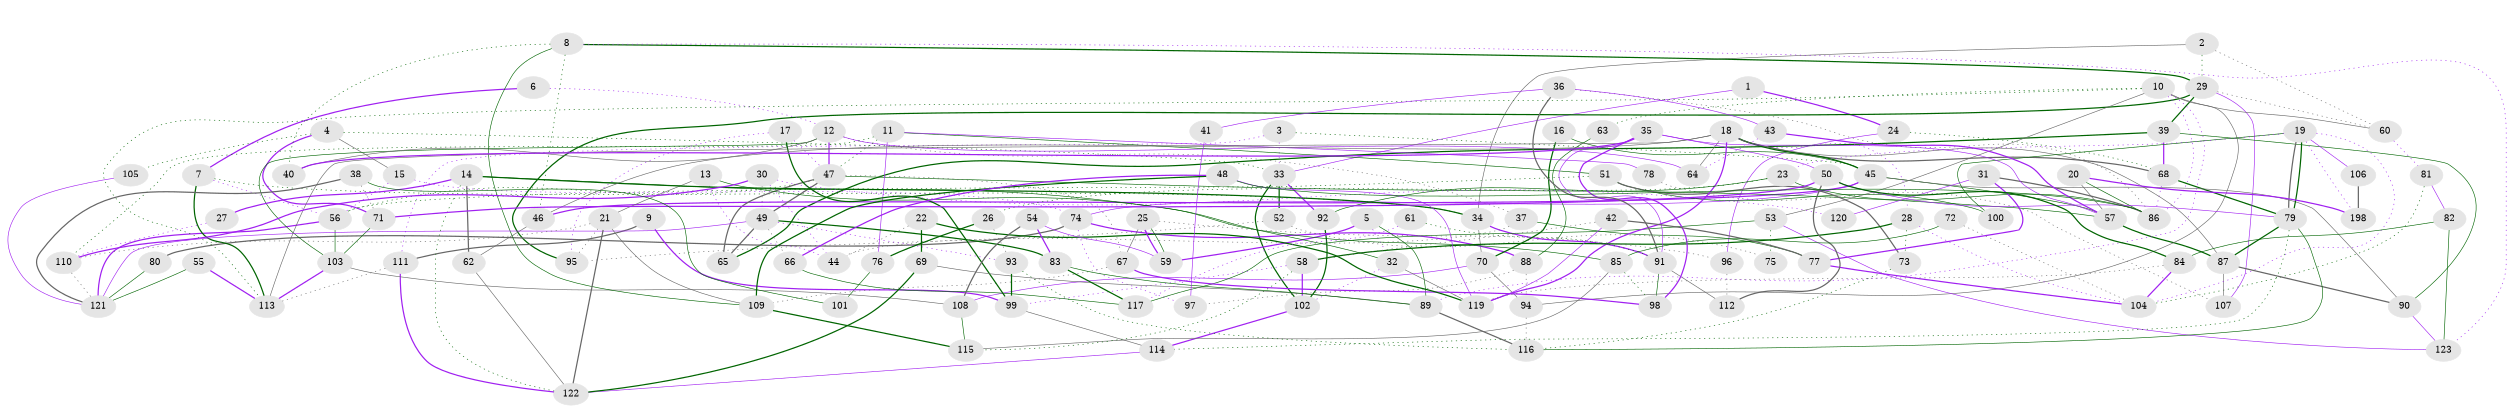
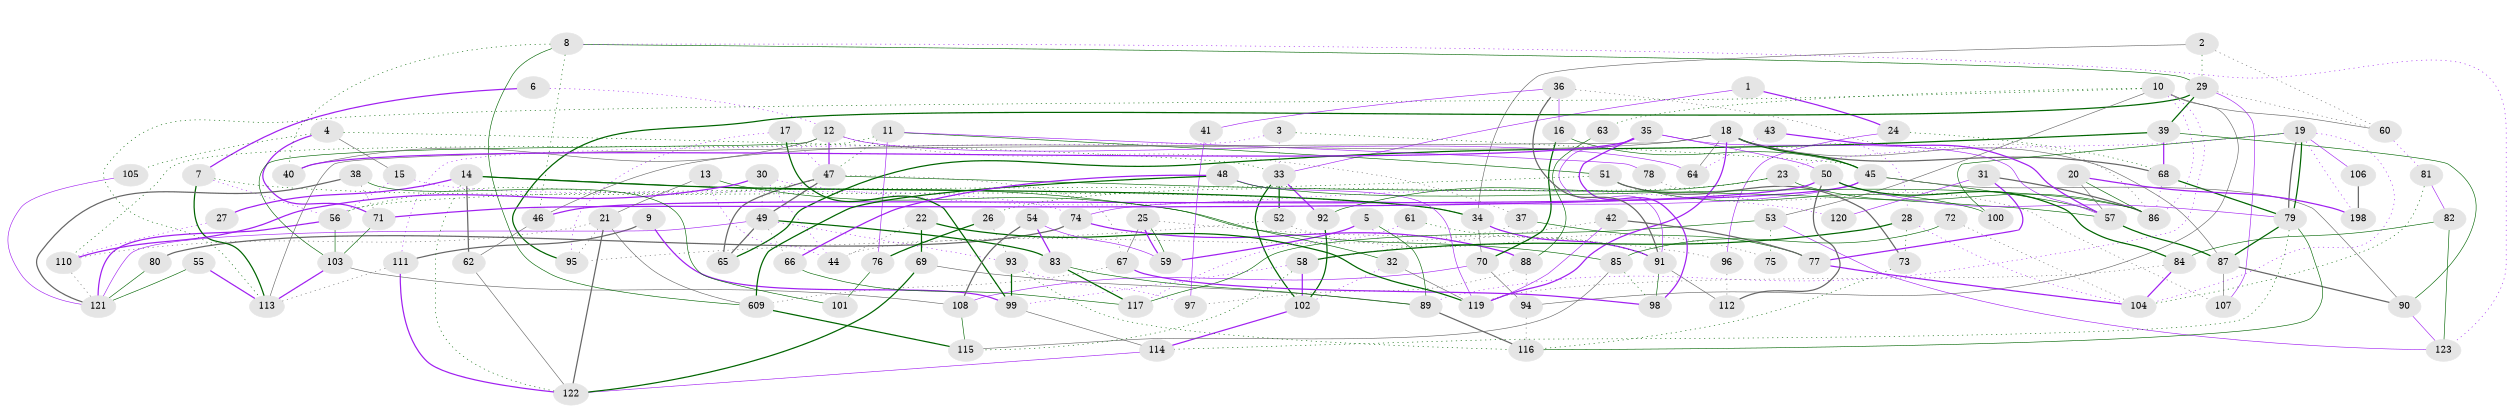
edge "8" -- "29": style bold -> solid
edge "36" -- "43": now "36" -- "16"
edge "74" -- "97": now "93" -- "97"
node "109": label "109" -> "609"
